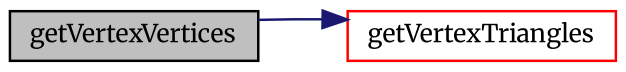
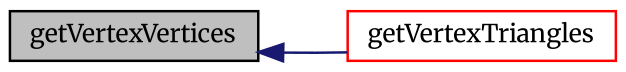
edge "getVertexVertices" -> "getVertexTriangles": reversed
